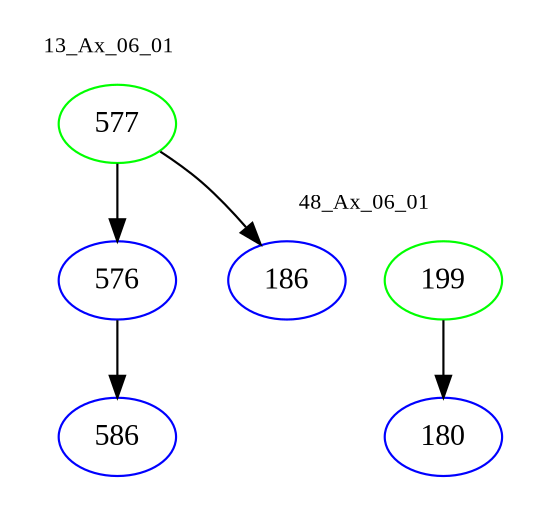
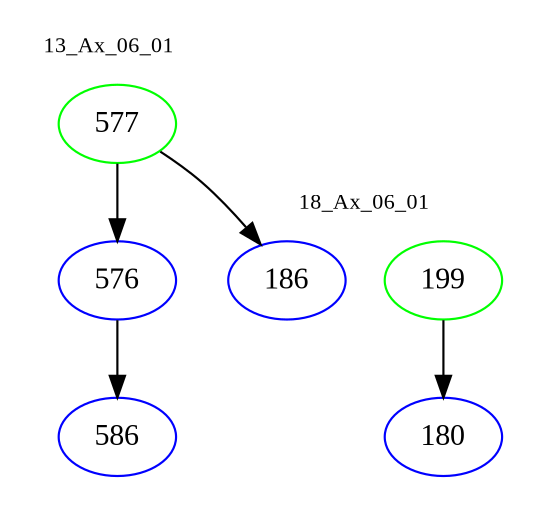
cluster "48_Ax_06_01": label "48_Ax_06_01" -> "18_Ax_06_01"
